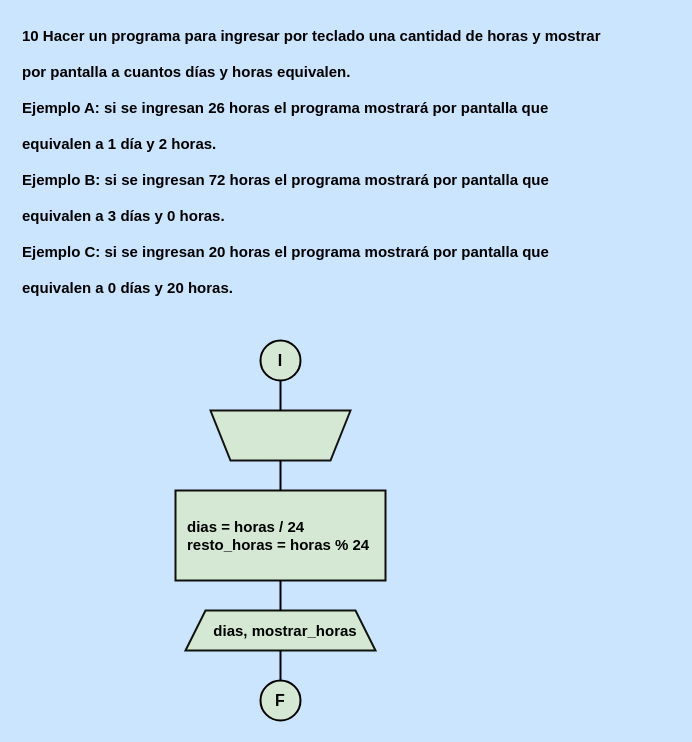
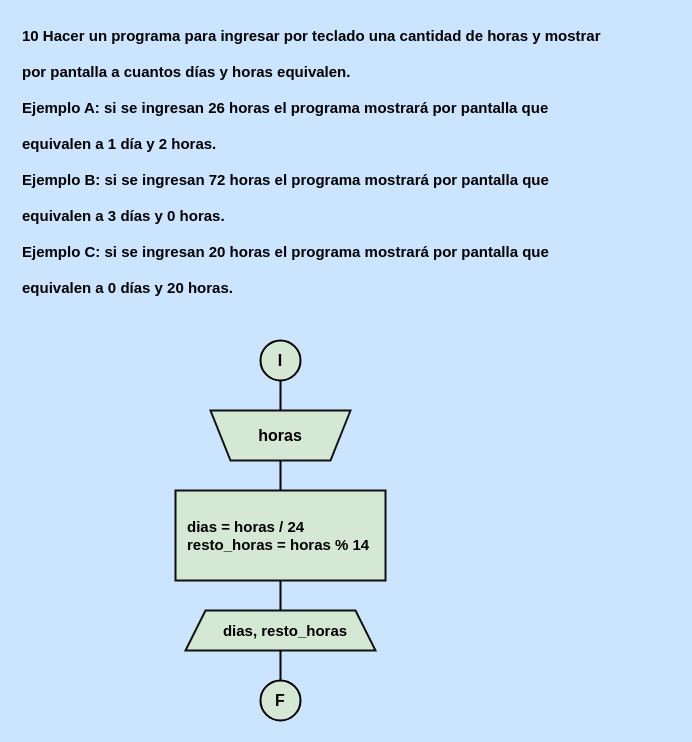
node "horas": added
node "dias = horas / 24 resto_horas = horas % 24": label "dias = horas / 24 resto_horas = horas % 24" -> "dias = horas / 24 resto_horas = horas % 14"
node "dias, mostrar_horas": label "dias, mostrar_horas" -> "dias, resto_horas"
